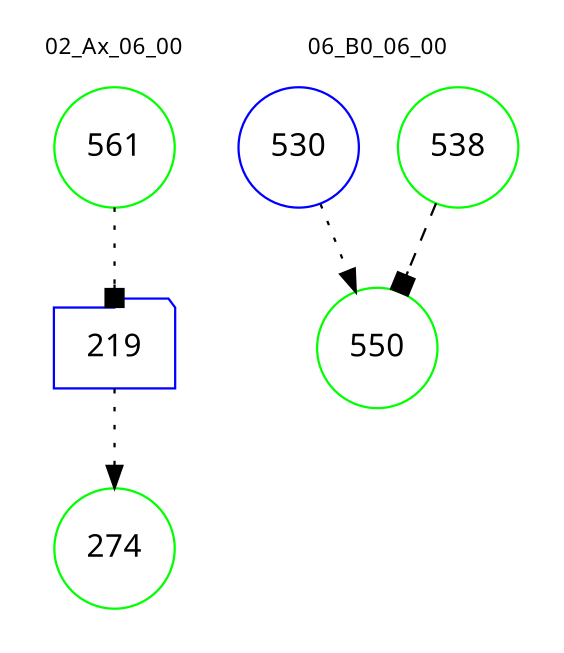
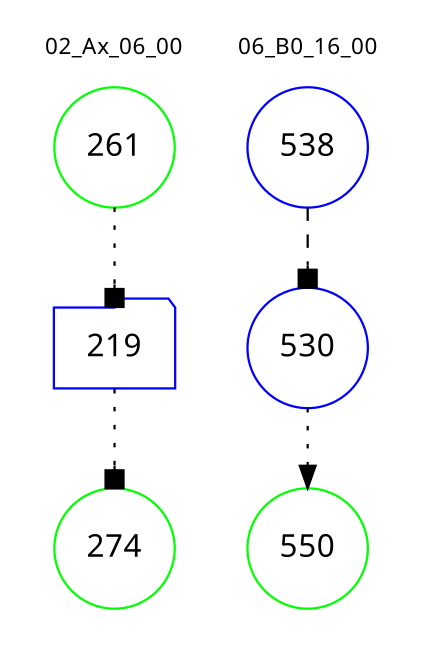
cluster "06_B0_06_00": label "06_B0_06_00" -> "06_B0_16_00"
node "561": label "561" -> "261"
node "538": color green -> blue
edge "538" -> "550": now "538" -> "530"
edge "219" -> "274": arrowhead normal -> box
